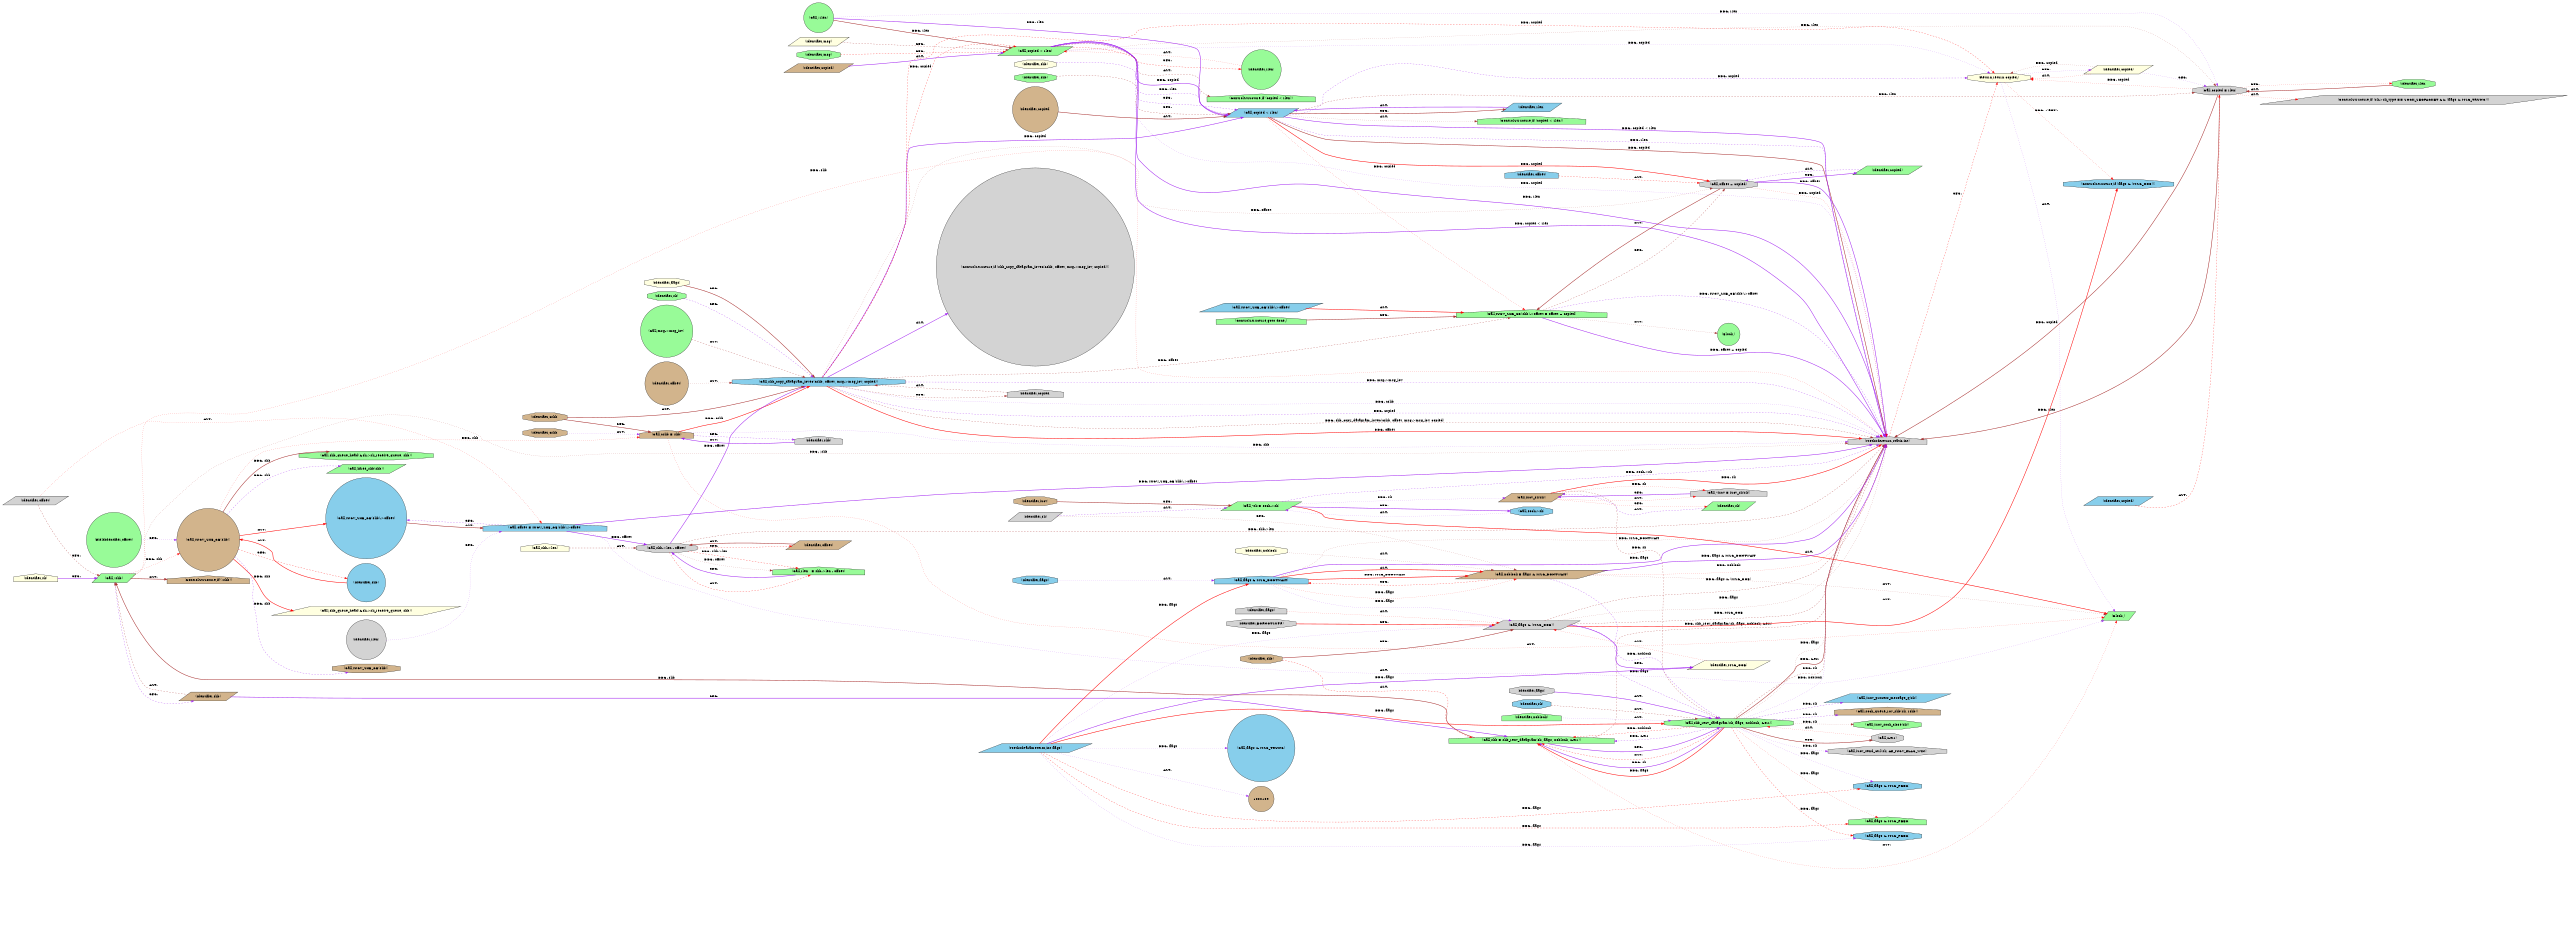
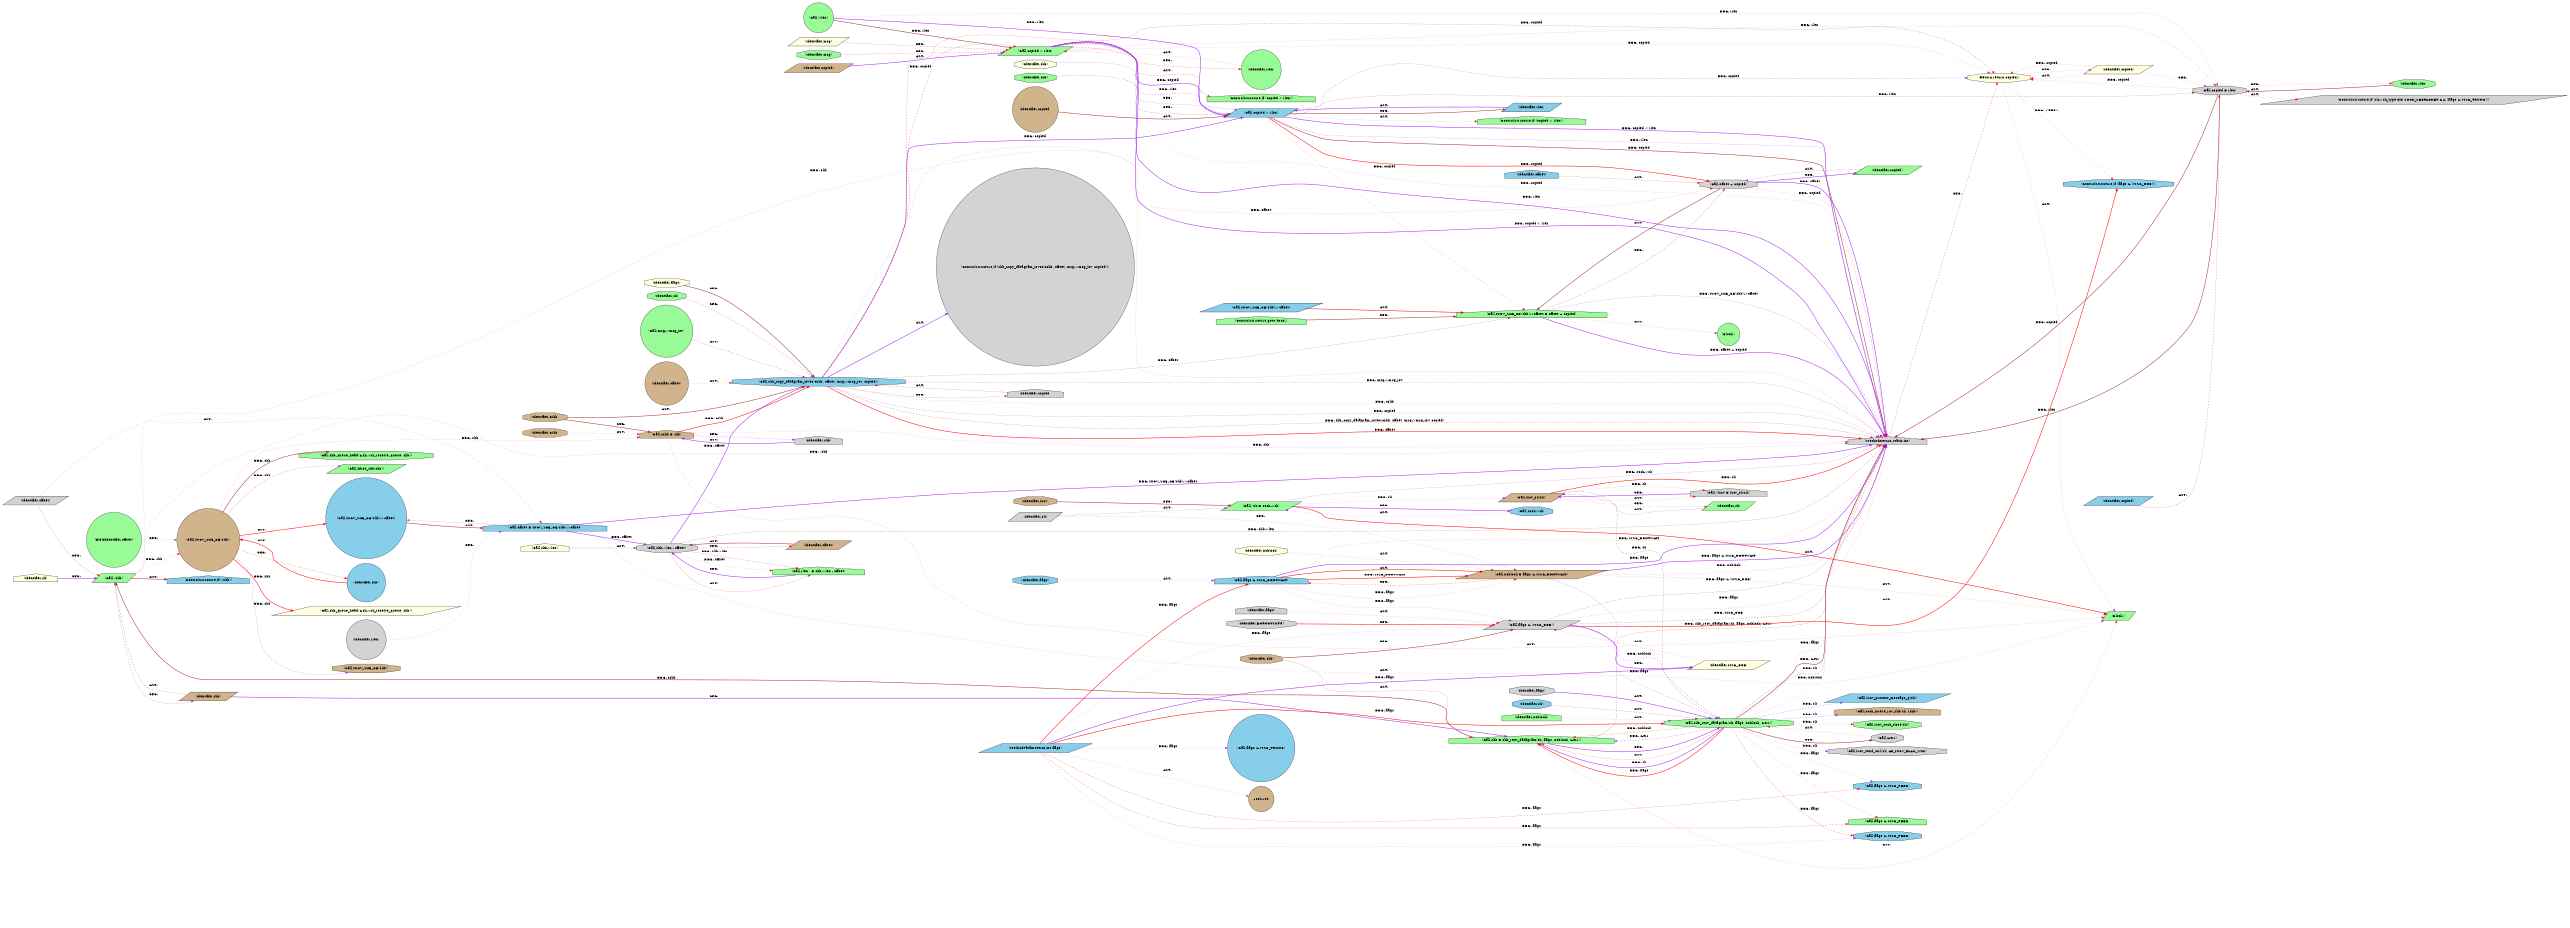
node "(ControlStructure,if (!skb))": fillcolor tan -> skyblue
edge "(Call,skb = skb_recv_datagram(sk, flags, noblock, &err))" -> "(Call,!skb)": label "DDG: skb" -> "DDG: cskb"
